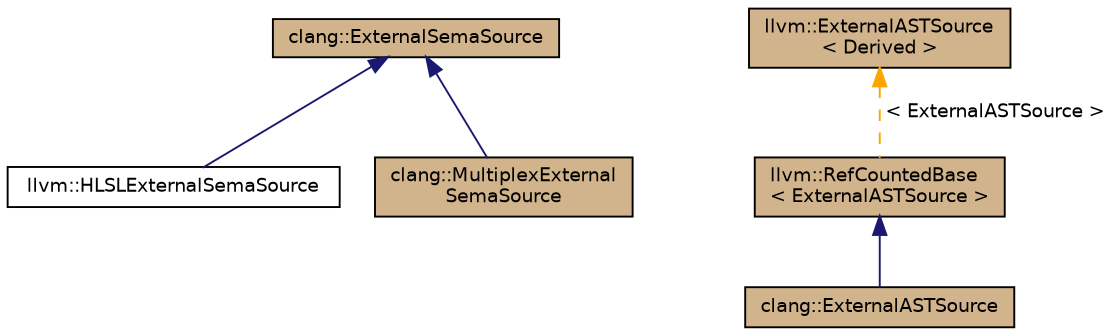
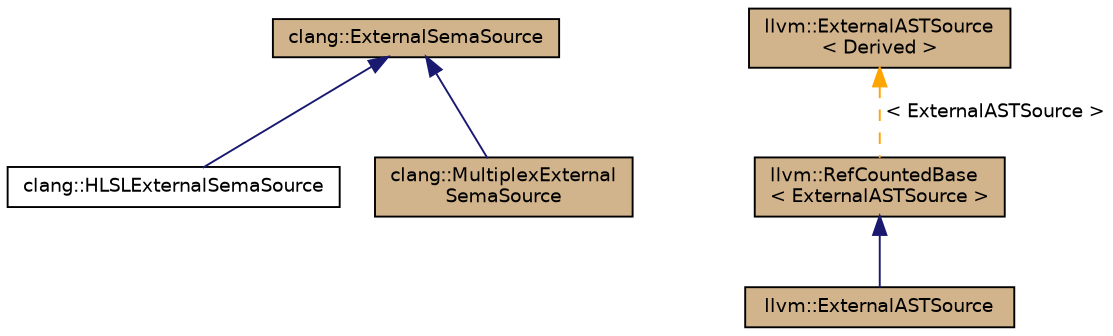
node "llvm::HLSLExternalSemaSource": label "llvm::HLSLExternalSemaSource" -> "clang::HLSLExternalSemaSource"
node "clang::ExternalASTSource": label "clang::ExternalASTSource" -> "llvm::ExternalASTSource"
